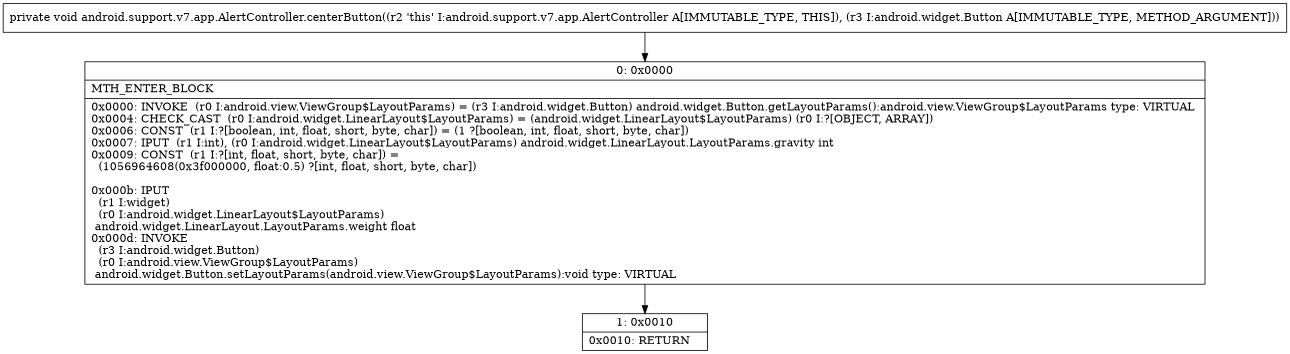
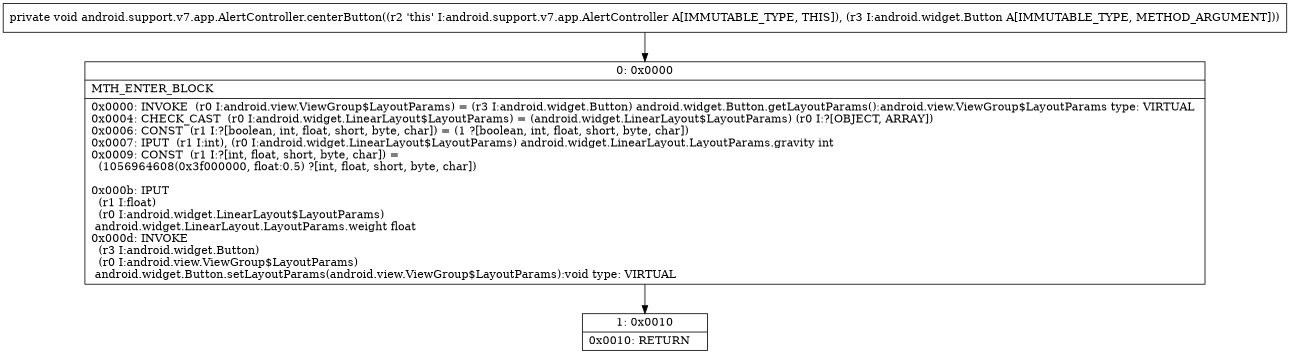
node "0: 0x0000": text "(r1 I:widget)" -> "(r1 I:float)"
